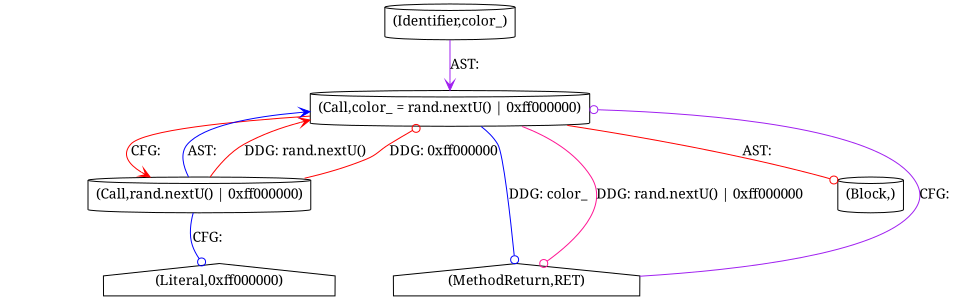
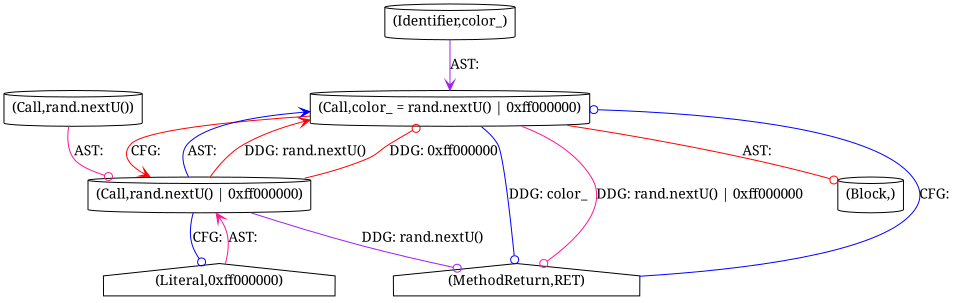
node "(Call,rand.nextU())": added
edge "(MethodReturn,RET)" -> "(Call,color_ = rand.nextU() | 0xff000000)": color purple -> blue
edge "(Literal,0xff000000)" -> "(Call,rand.nextU() | 0xff000000)": added, label "AST:"
edge "(Call,rand.nextU() | 0xff000000)" -> "(MethodReturn,RET)": added, label "DDG: rand.nextU()"
